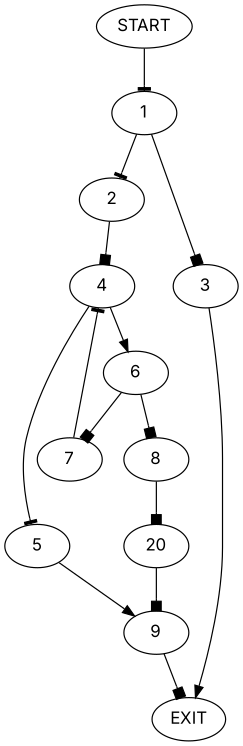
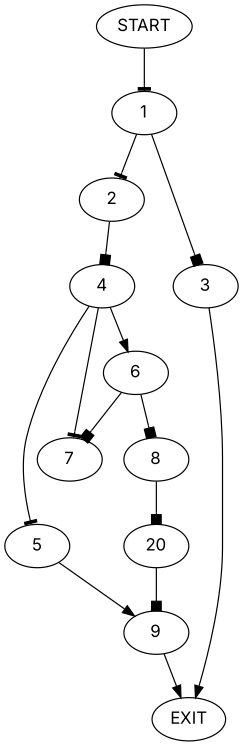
edge "7" -> "4": reversed
edge "9" -> "EXIT": arrowhead box -> normal
